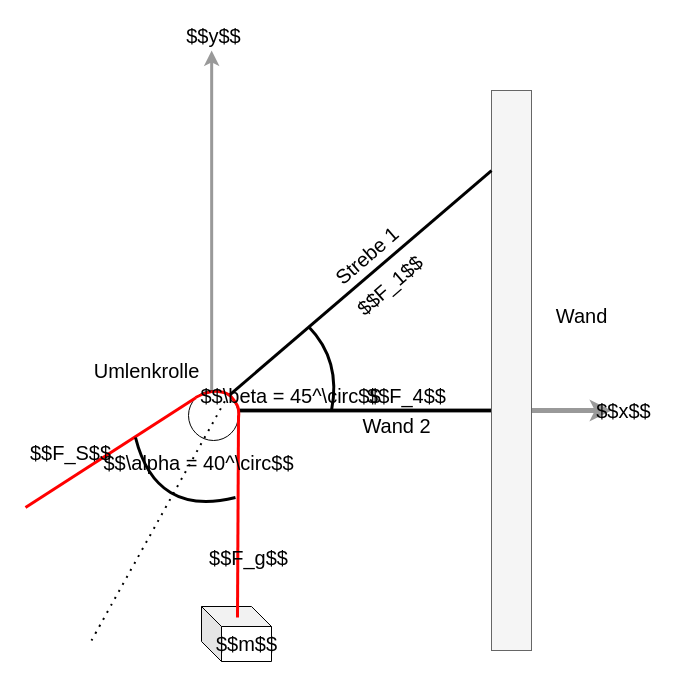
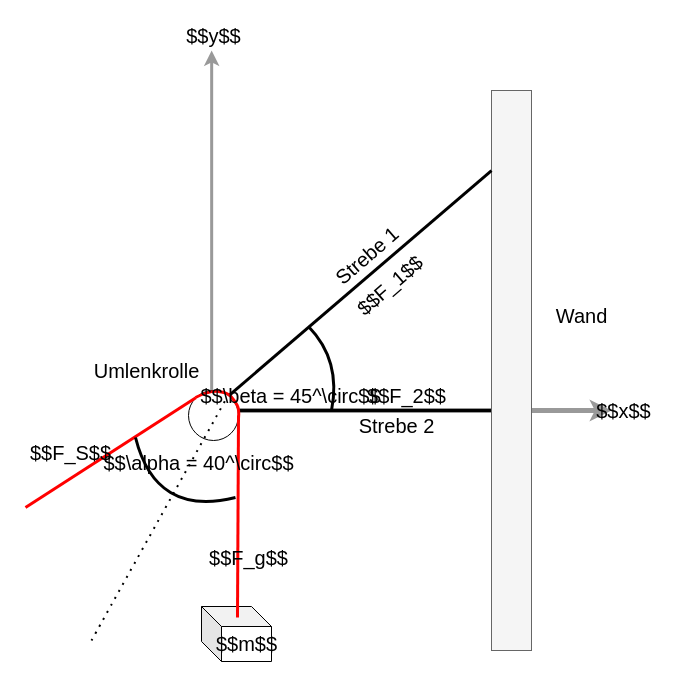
node "$$F_4$$": label "$$F_4$$" -> "$$F_2$$"
node "Wand 2": label "Wand 2" -> "Strebe 2"
